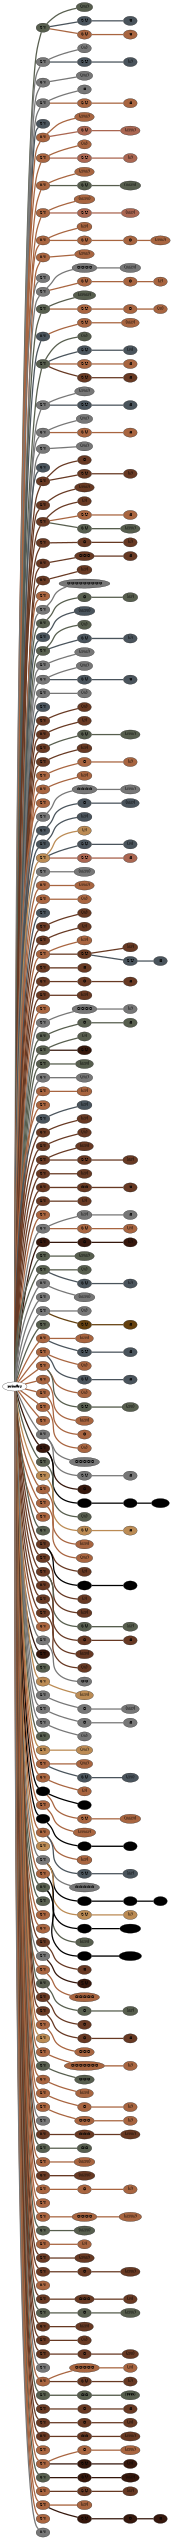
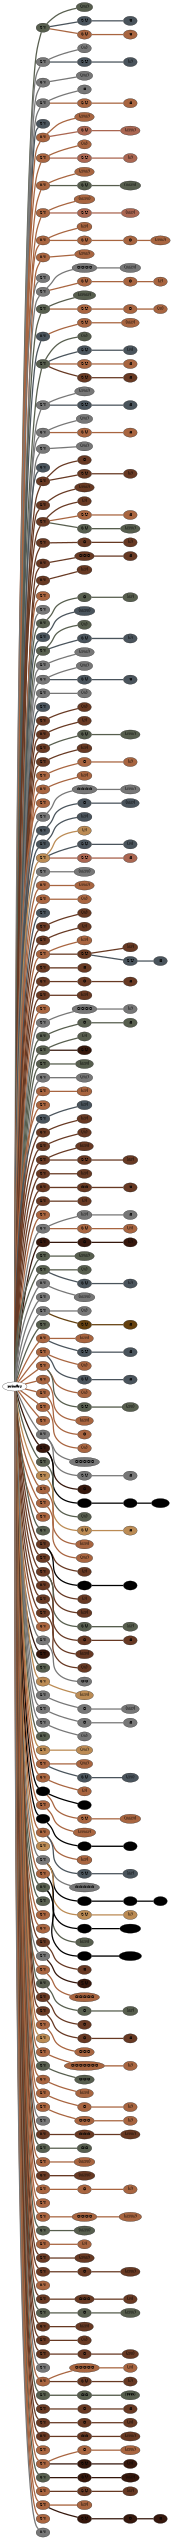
node "O/O/O/O/O/O/O/O/O": removed
